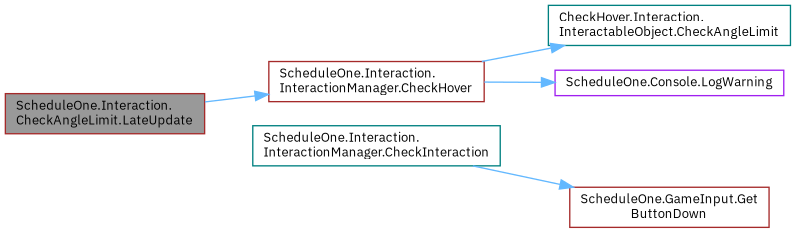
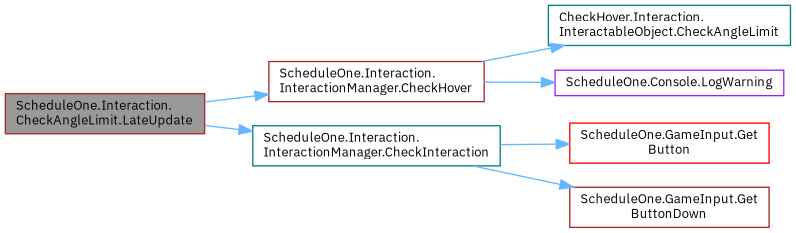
edge "ScheduleOne.Interaction. CheckAngleLimit.LateUpdate" -> "ScheduleOne.Interaction. InteractionManager.CheckInteraction": added
node "ScheduleOne.GameInput.Get Button": added
